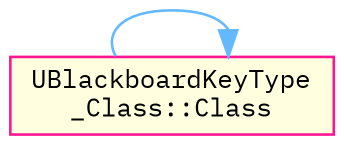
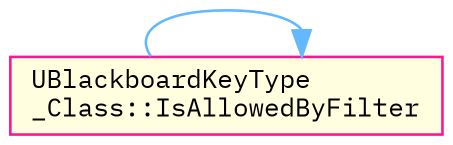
node "UBlackboardKeyType _Class::Class": label "UBlackboardKeyType _Class::Class" -> "UBlackboardKeyType _Class::IsAllowedByFilter"
